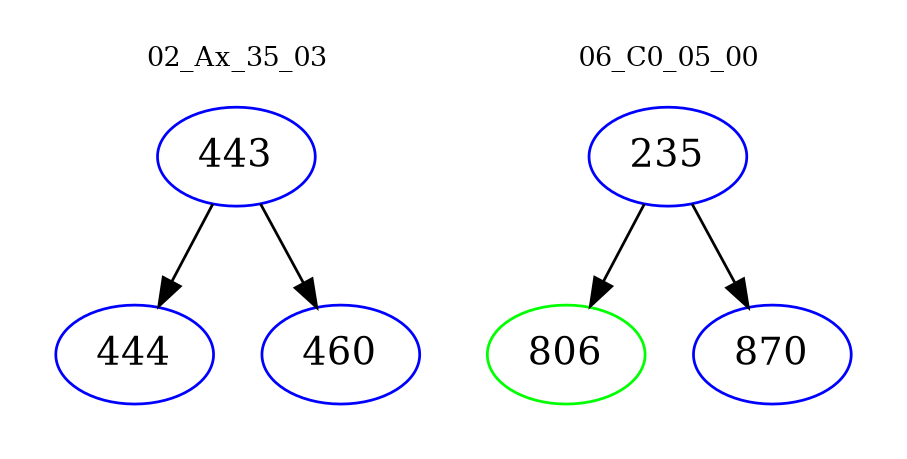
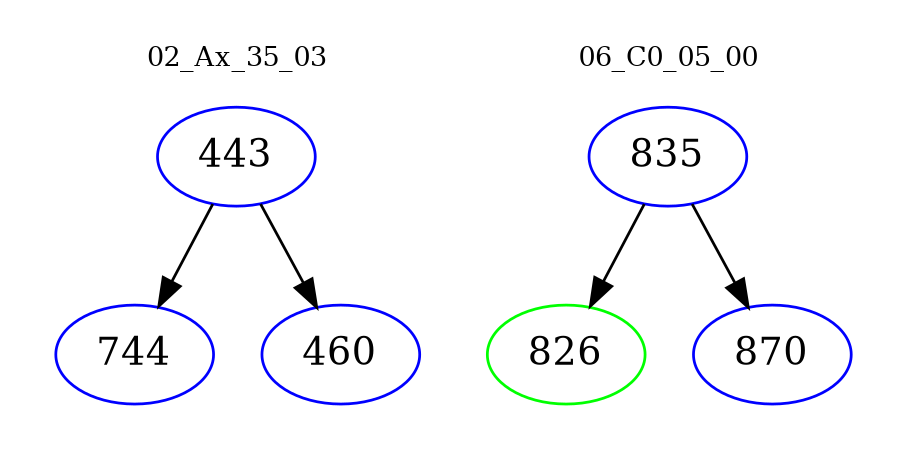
node "235": label "235" -> "835"
node "444": label "444" -> "744"
node "806": label "806" -> "826"
